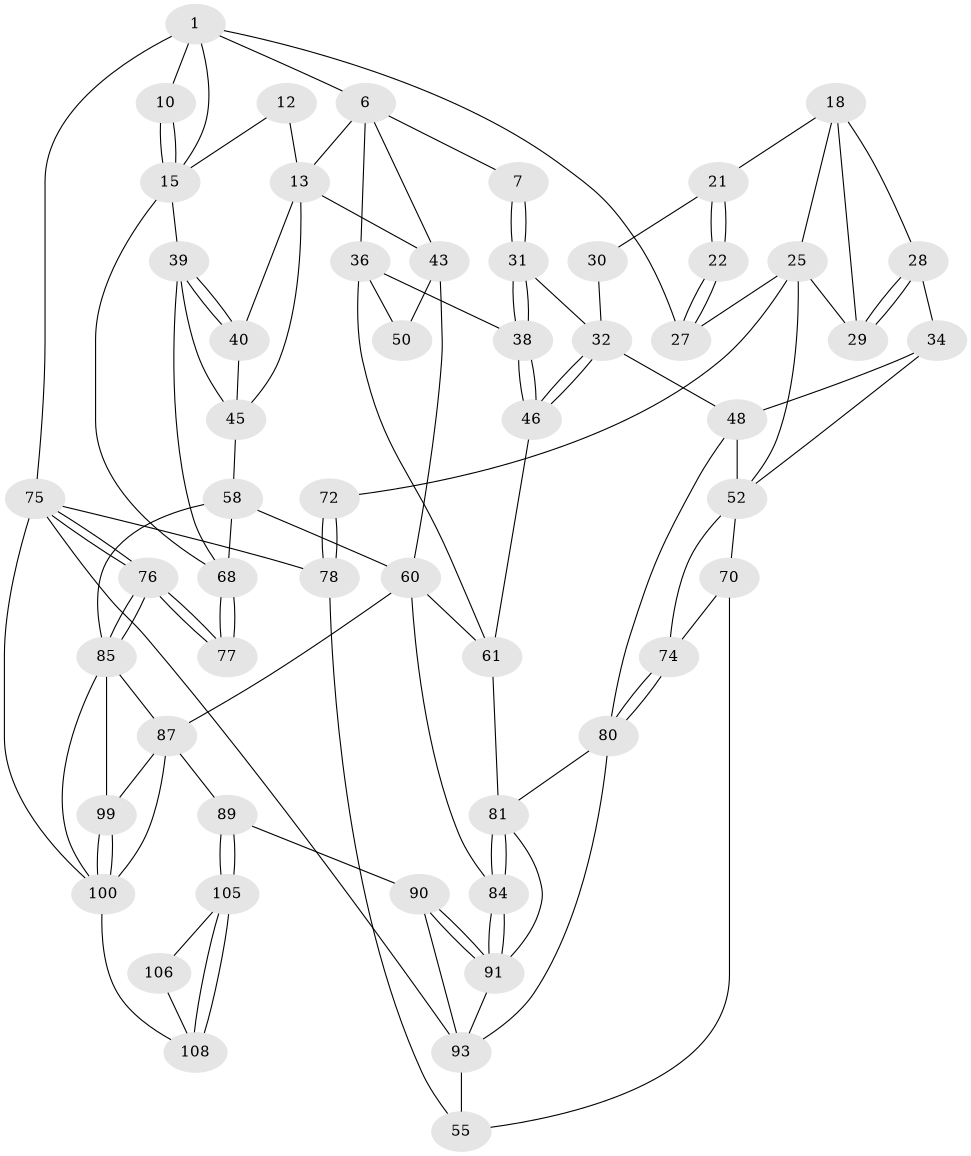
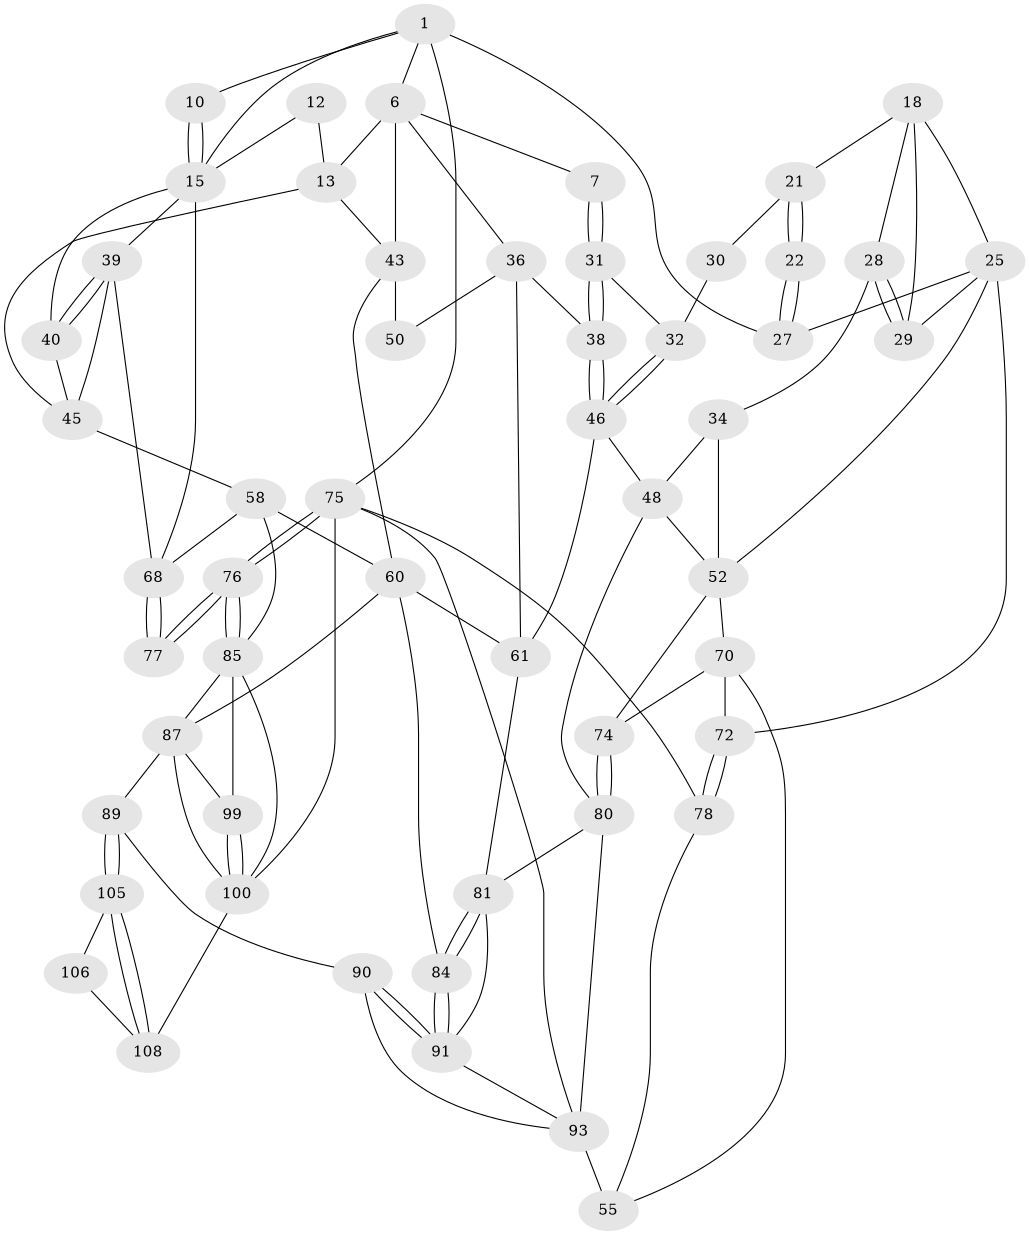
edge "13" -- "40": now "15" -- "40"
edge "32" -- "48": now "46" -- "48"
edge "70" -- "72": added
